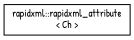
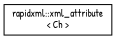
node "rapidxml::rapidxml_attribute < Ch >": label "rapidxml::rapidxml_attribute < Ch >" -> "rapidxml::xml_attribute < Ch >"
